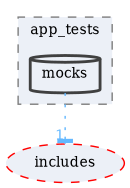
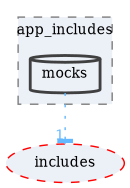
cluster "app_tests": label "app_tests" -> "app_includes"
